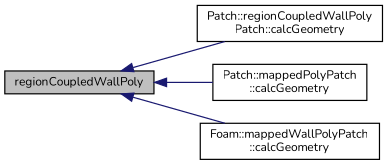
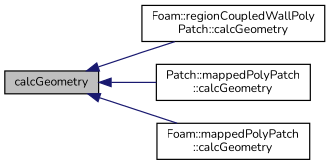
node "Patch::regionCoupledWallPoly Patch::calcGeometry": label "Patch::regionCoupledWallPoly Patch::calcGeometry" -> "Foam::regionCoupledWallPoly Patch::calcGeometry"
node "regionCoupledWallPoly": label "regionCoupledWallPoly" -> "calcGeometry"
node "Foam::mappedWallPolyPatch ::calcGeometry": label "Foam::mappedWallPolyPatch ::calcGeometry" -> "Foam::mappedPolyPatch ::calcGeometry"
